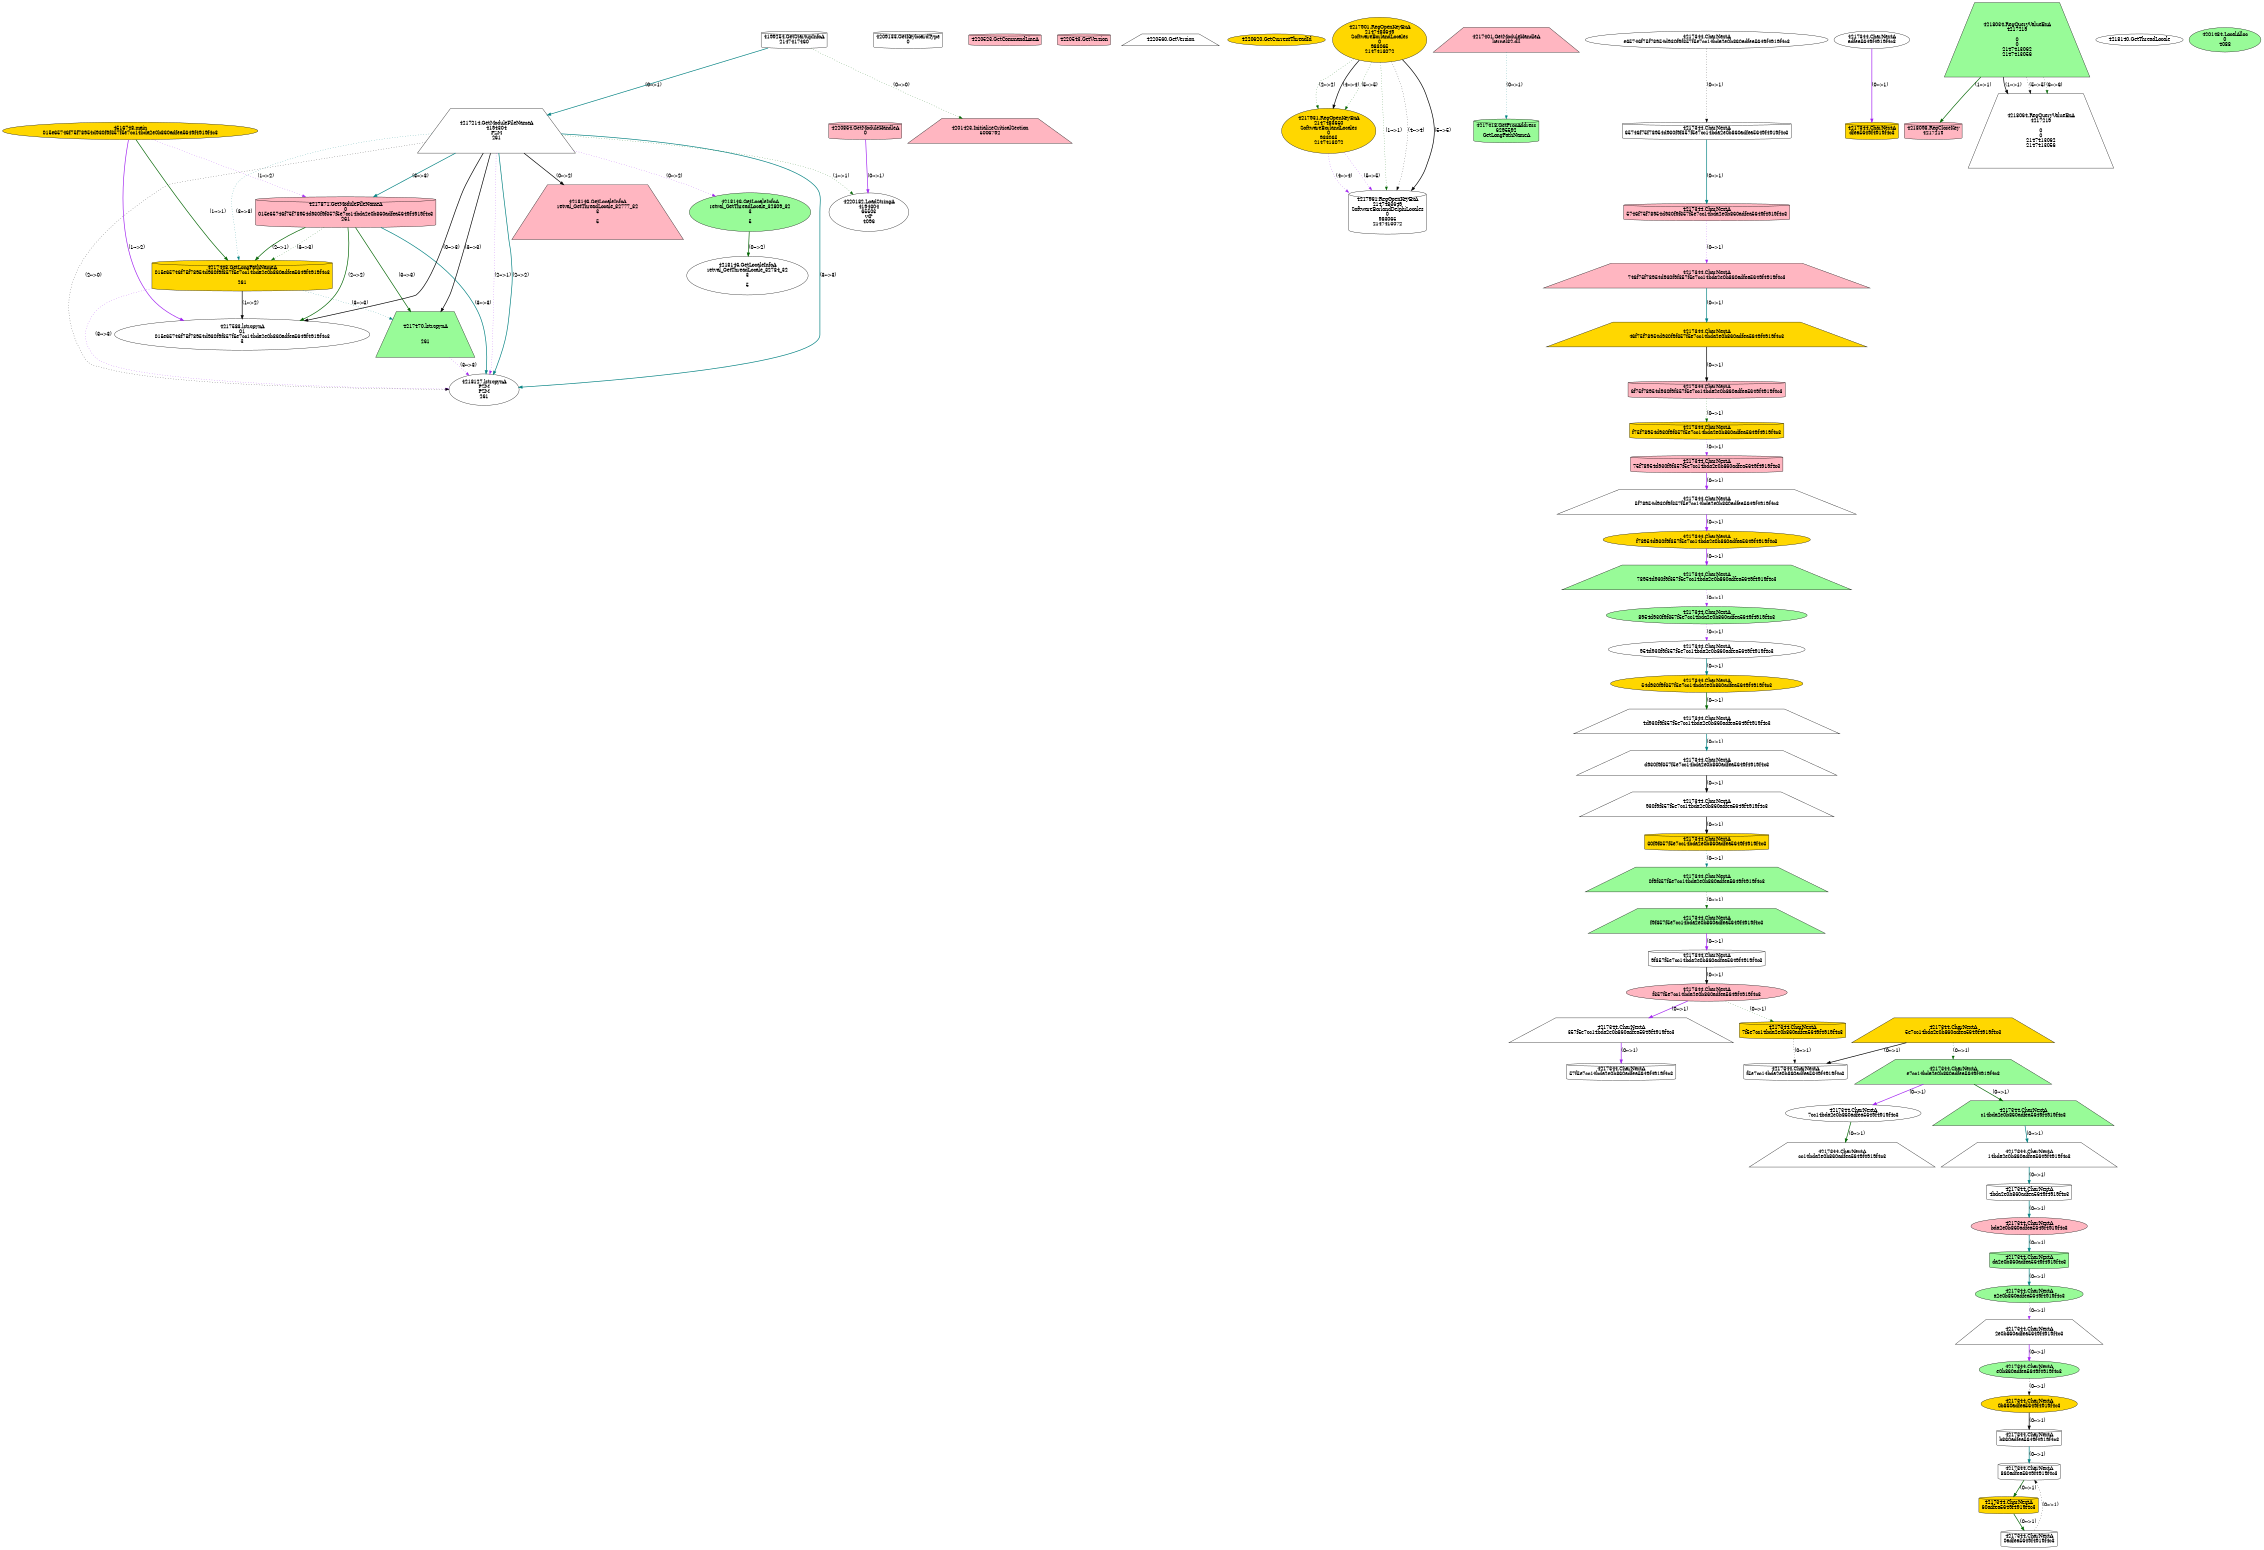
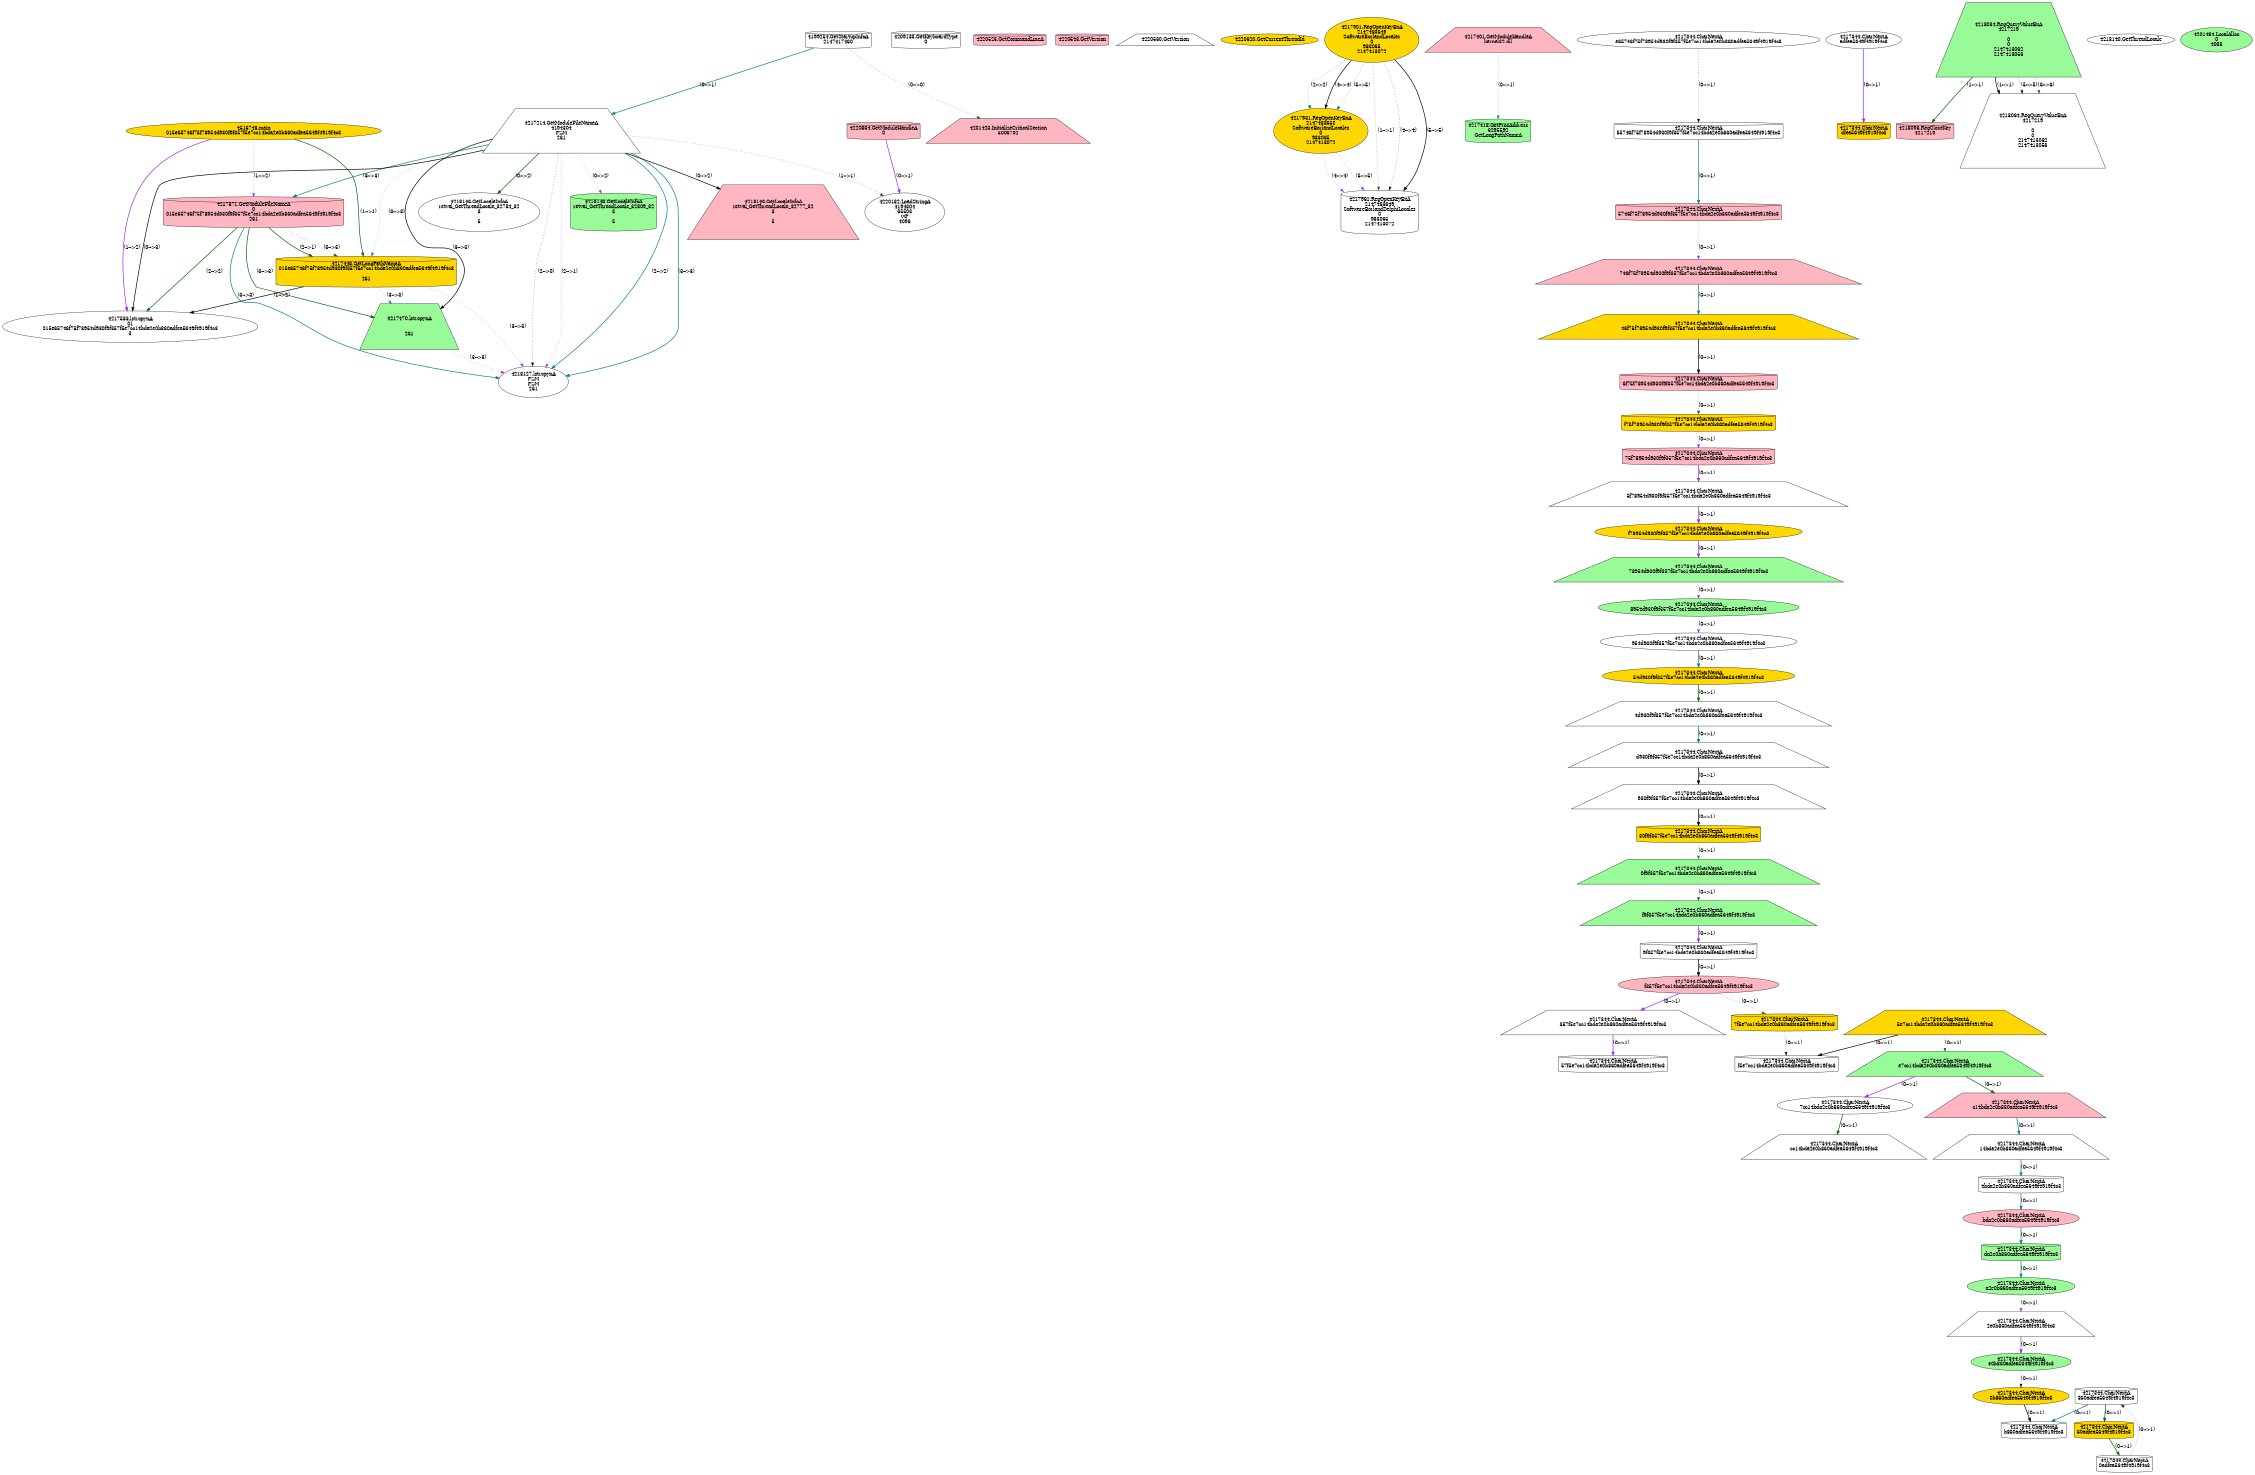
node "4218146.GetLocaleInfoA retval_GetThreadLocale_32809_32 3 5": shape ellipse -> cylinder
edge "4218146.GetLocaleInfoA retval_GetThreadLocale_32809_32 3 5" -> "4218146.GetLocaleInfoA retval_GetThreadLocale_32784_32 3 5": now "4217214.GetModuleFileNameA 4194304 PZM 261" -> "4218146.GetLocaleInfoA retval_GetThreadLocale_32784_32 3 5"
node "4217344.CharNextA c14bda2e0b860adfea5649f4919f4c3": fillcolor palegreen -> lightpink
edge "4217344.CharNextA b860adfea5649f4919f4c3" -> "4217344.CharNextA 860adfea5649f4919f4c3": reversed
